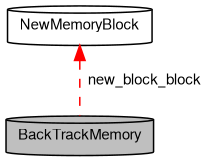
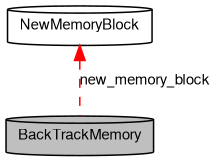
edge "BackTrackMemory" -> "NewMemoryBlock": label "new_block_block" -> "new_memory_block"
